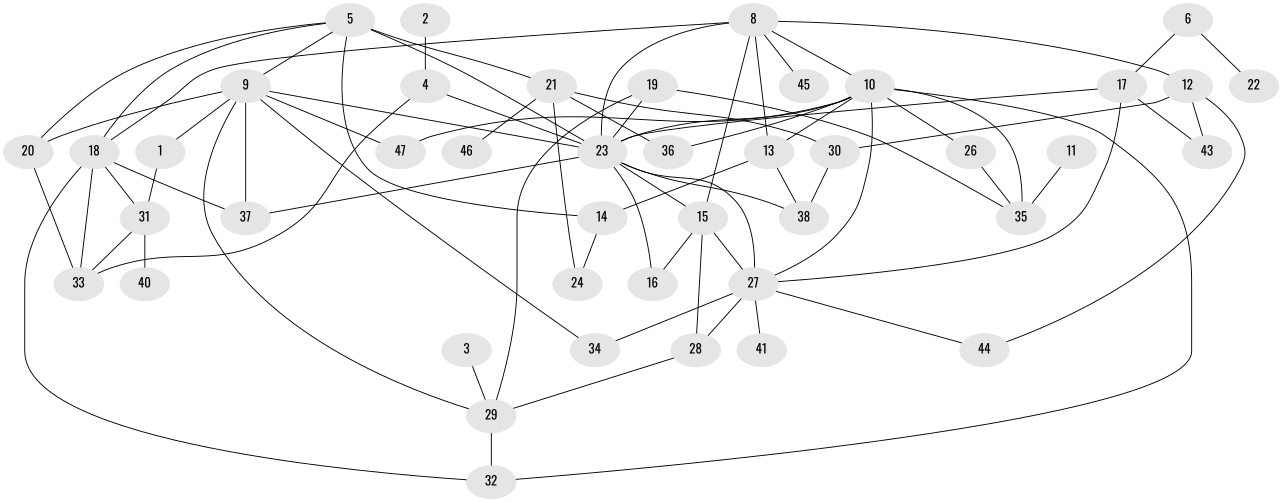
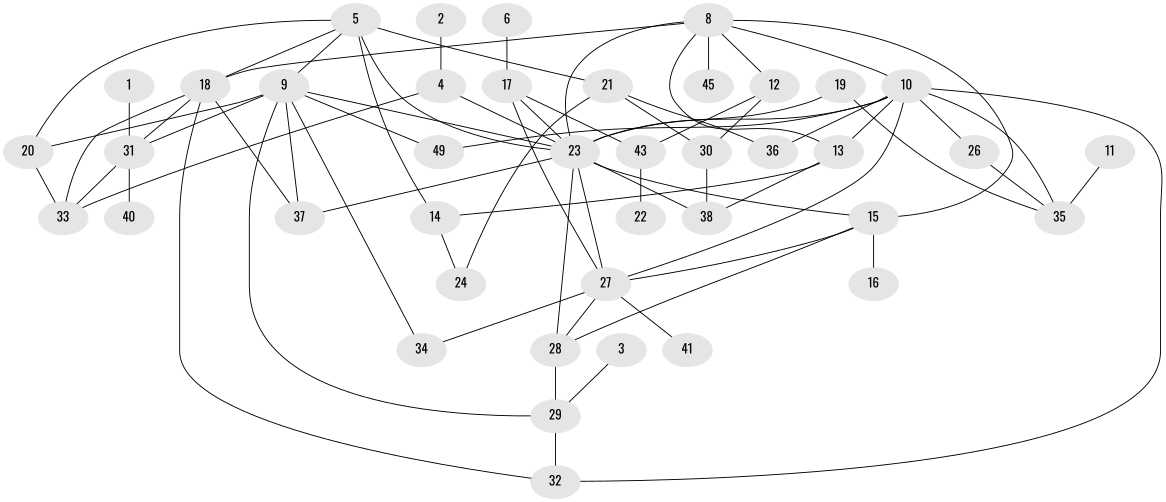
edge "6" -- "22": now "43" -- "22"
edge "9" -- "1": now "9" -- "31"
node "47": label "47" -> "49"
node "46": removed
edge "23" -- "16": now "23" -- "28"
edge "19" -- "29": removed
node "44": removed
